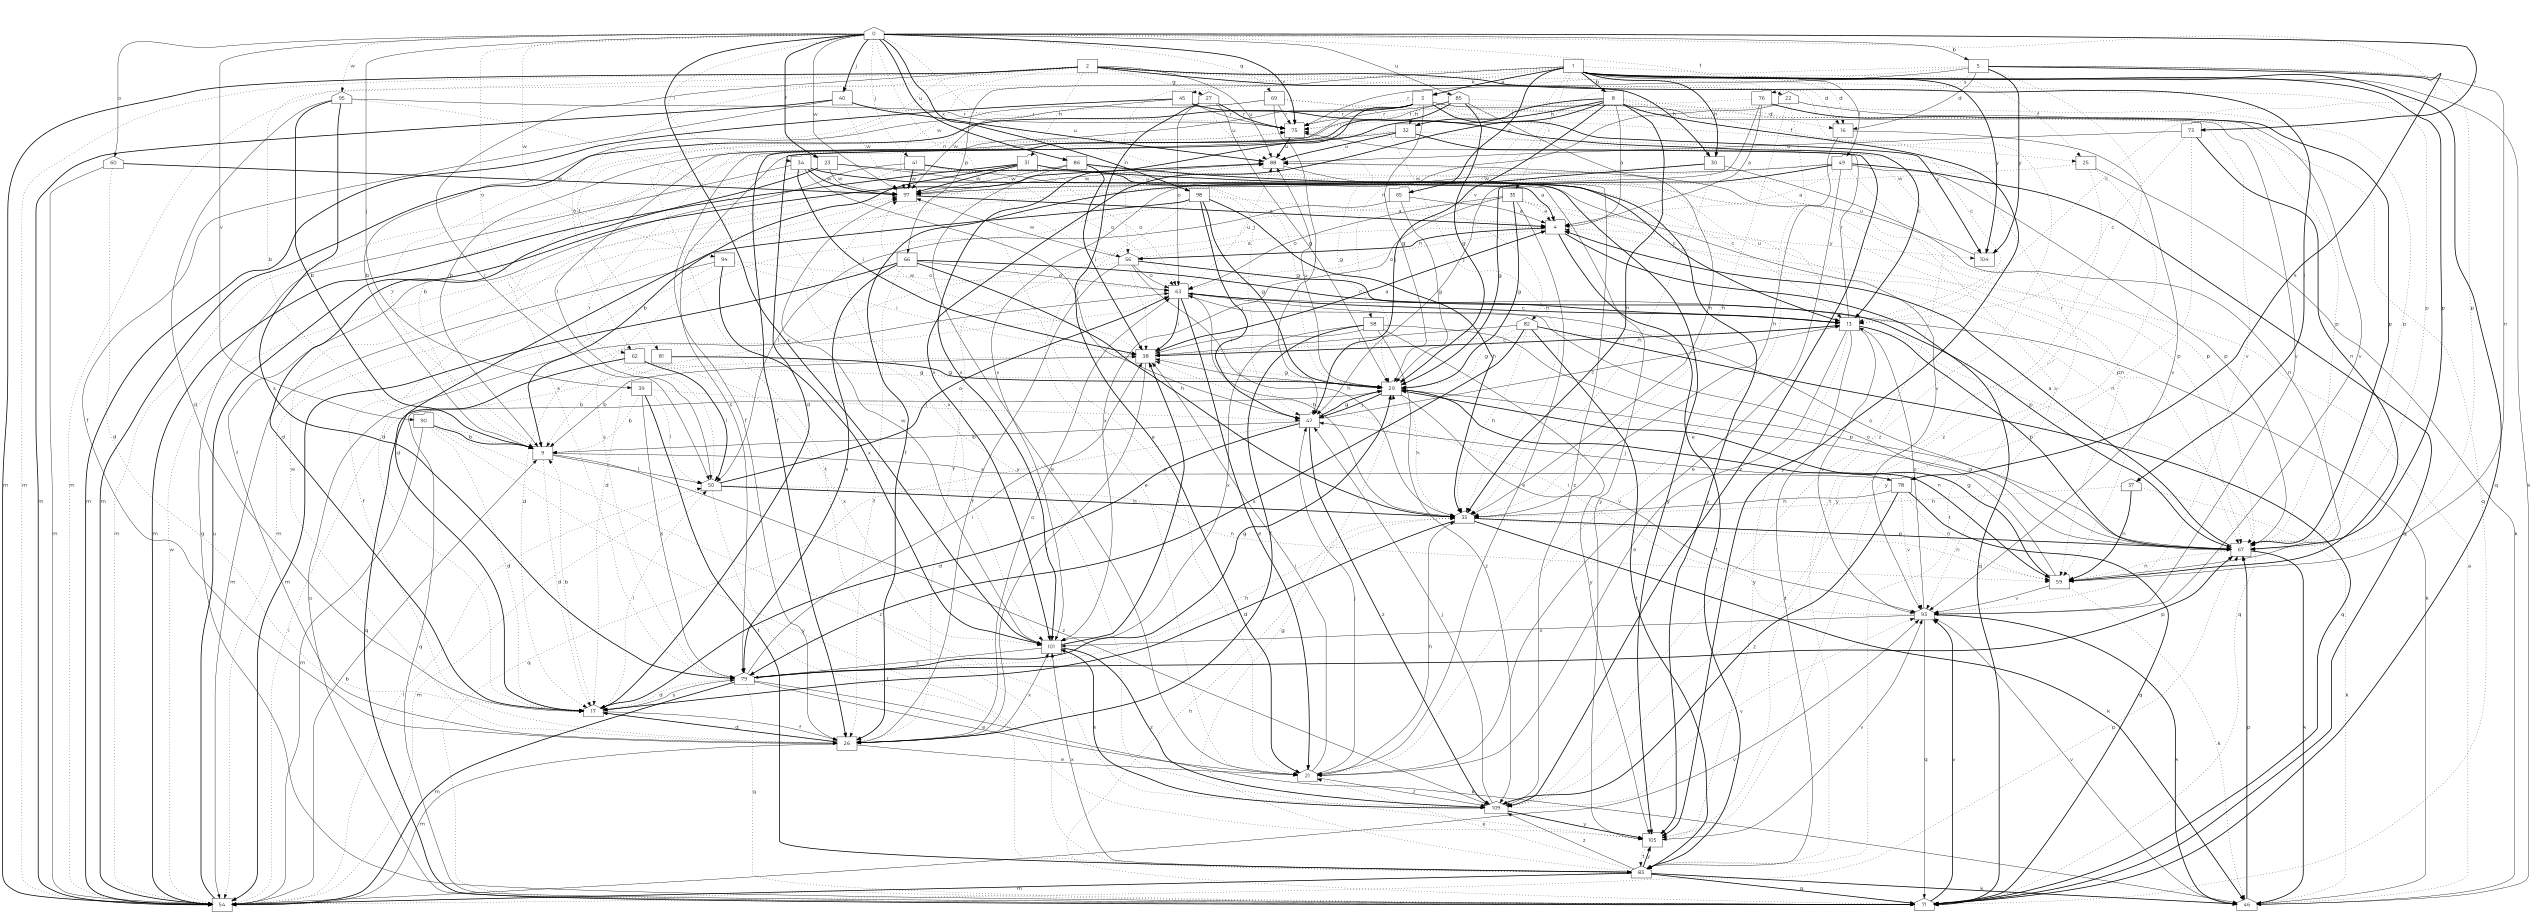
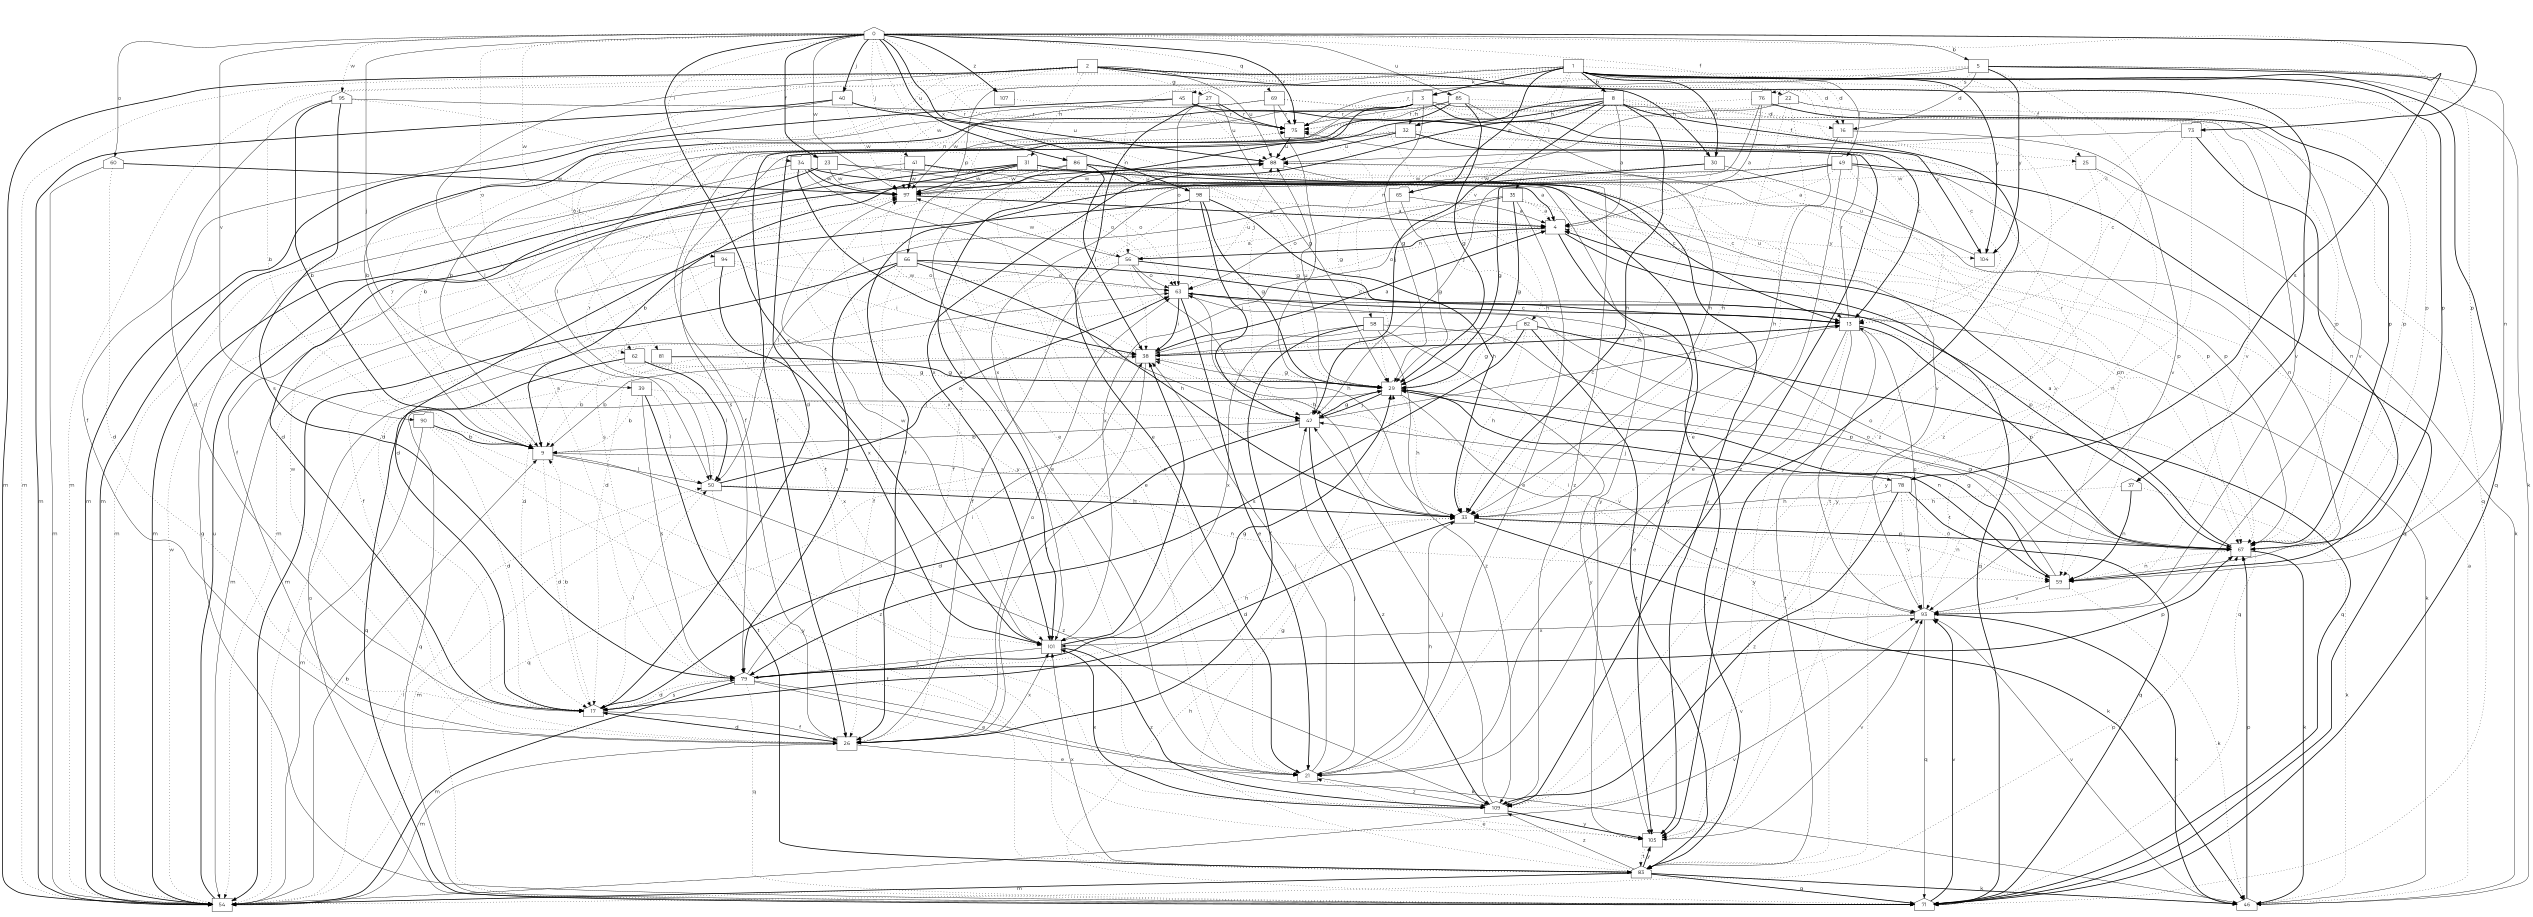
node "107": added
